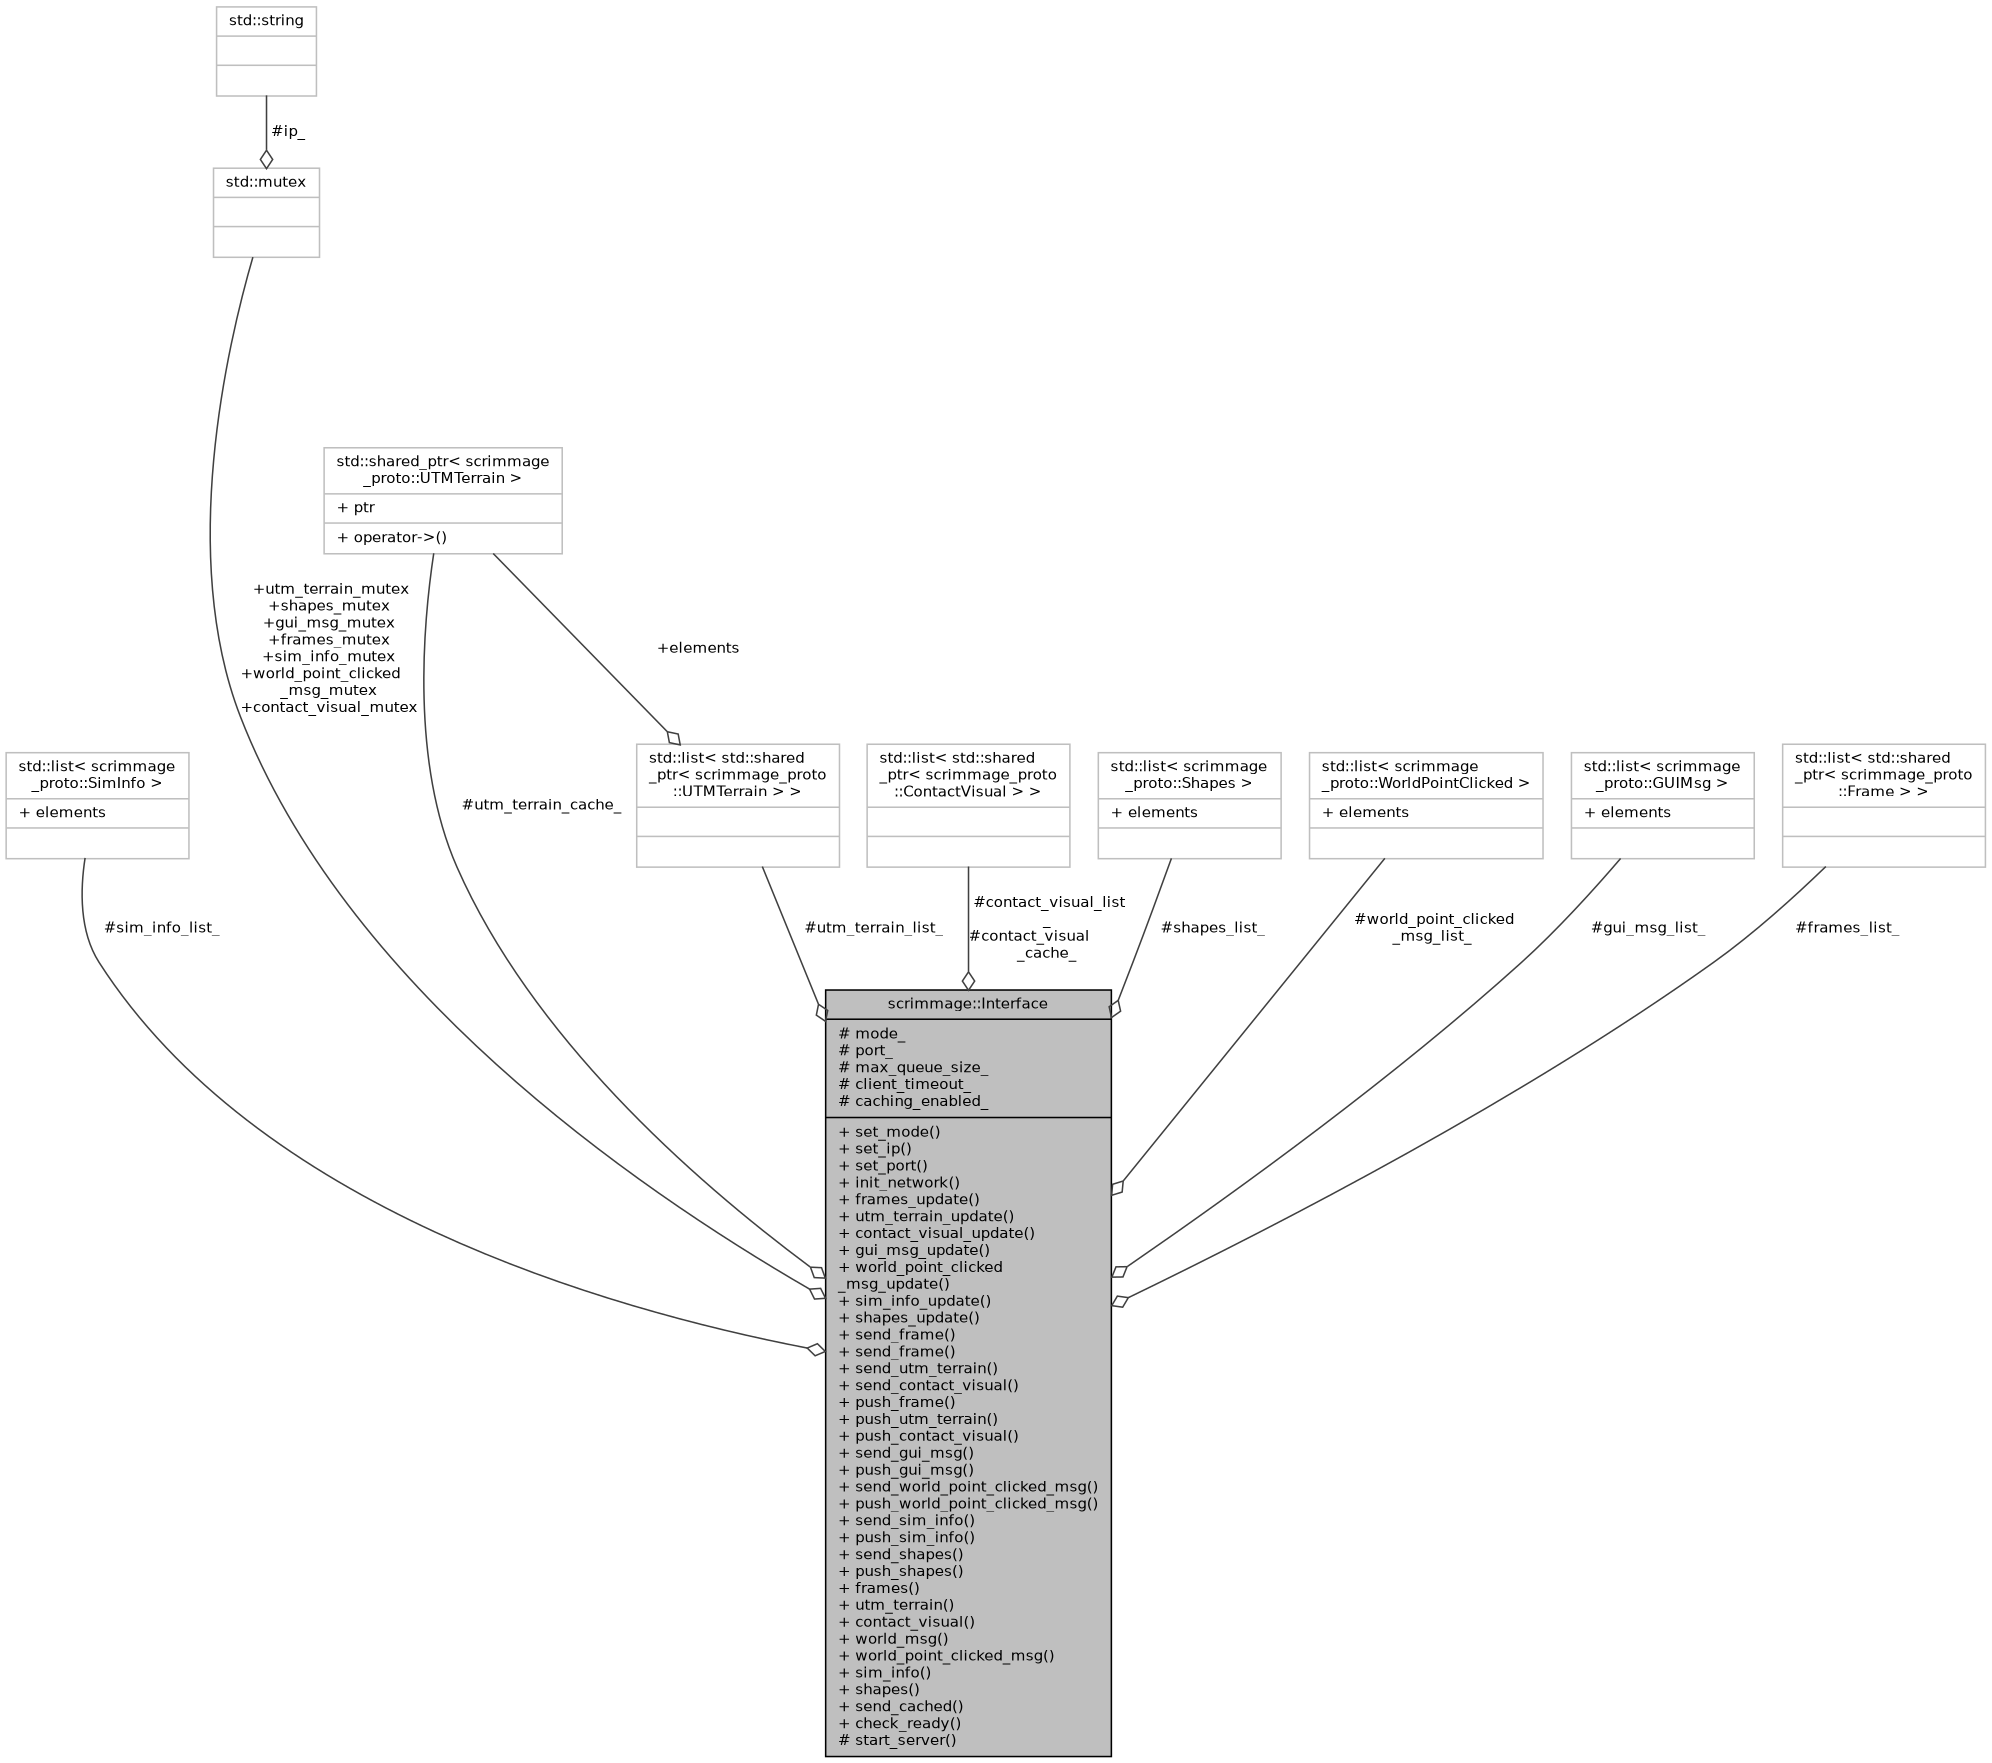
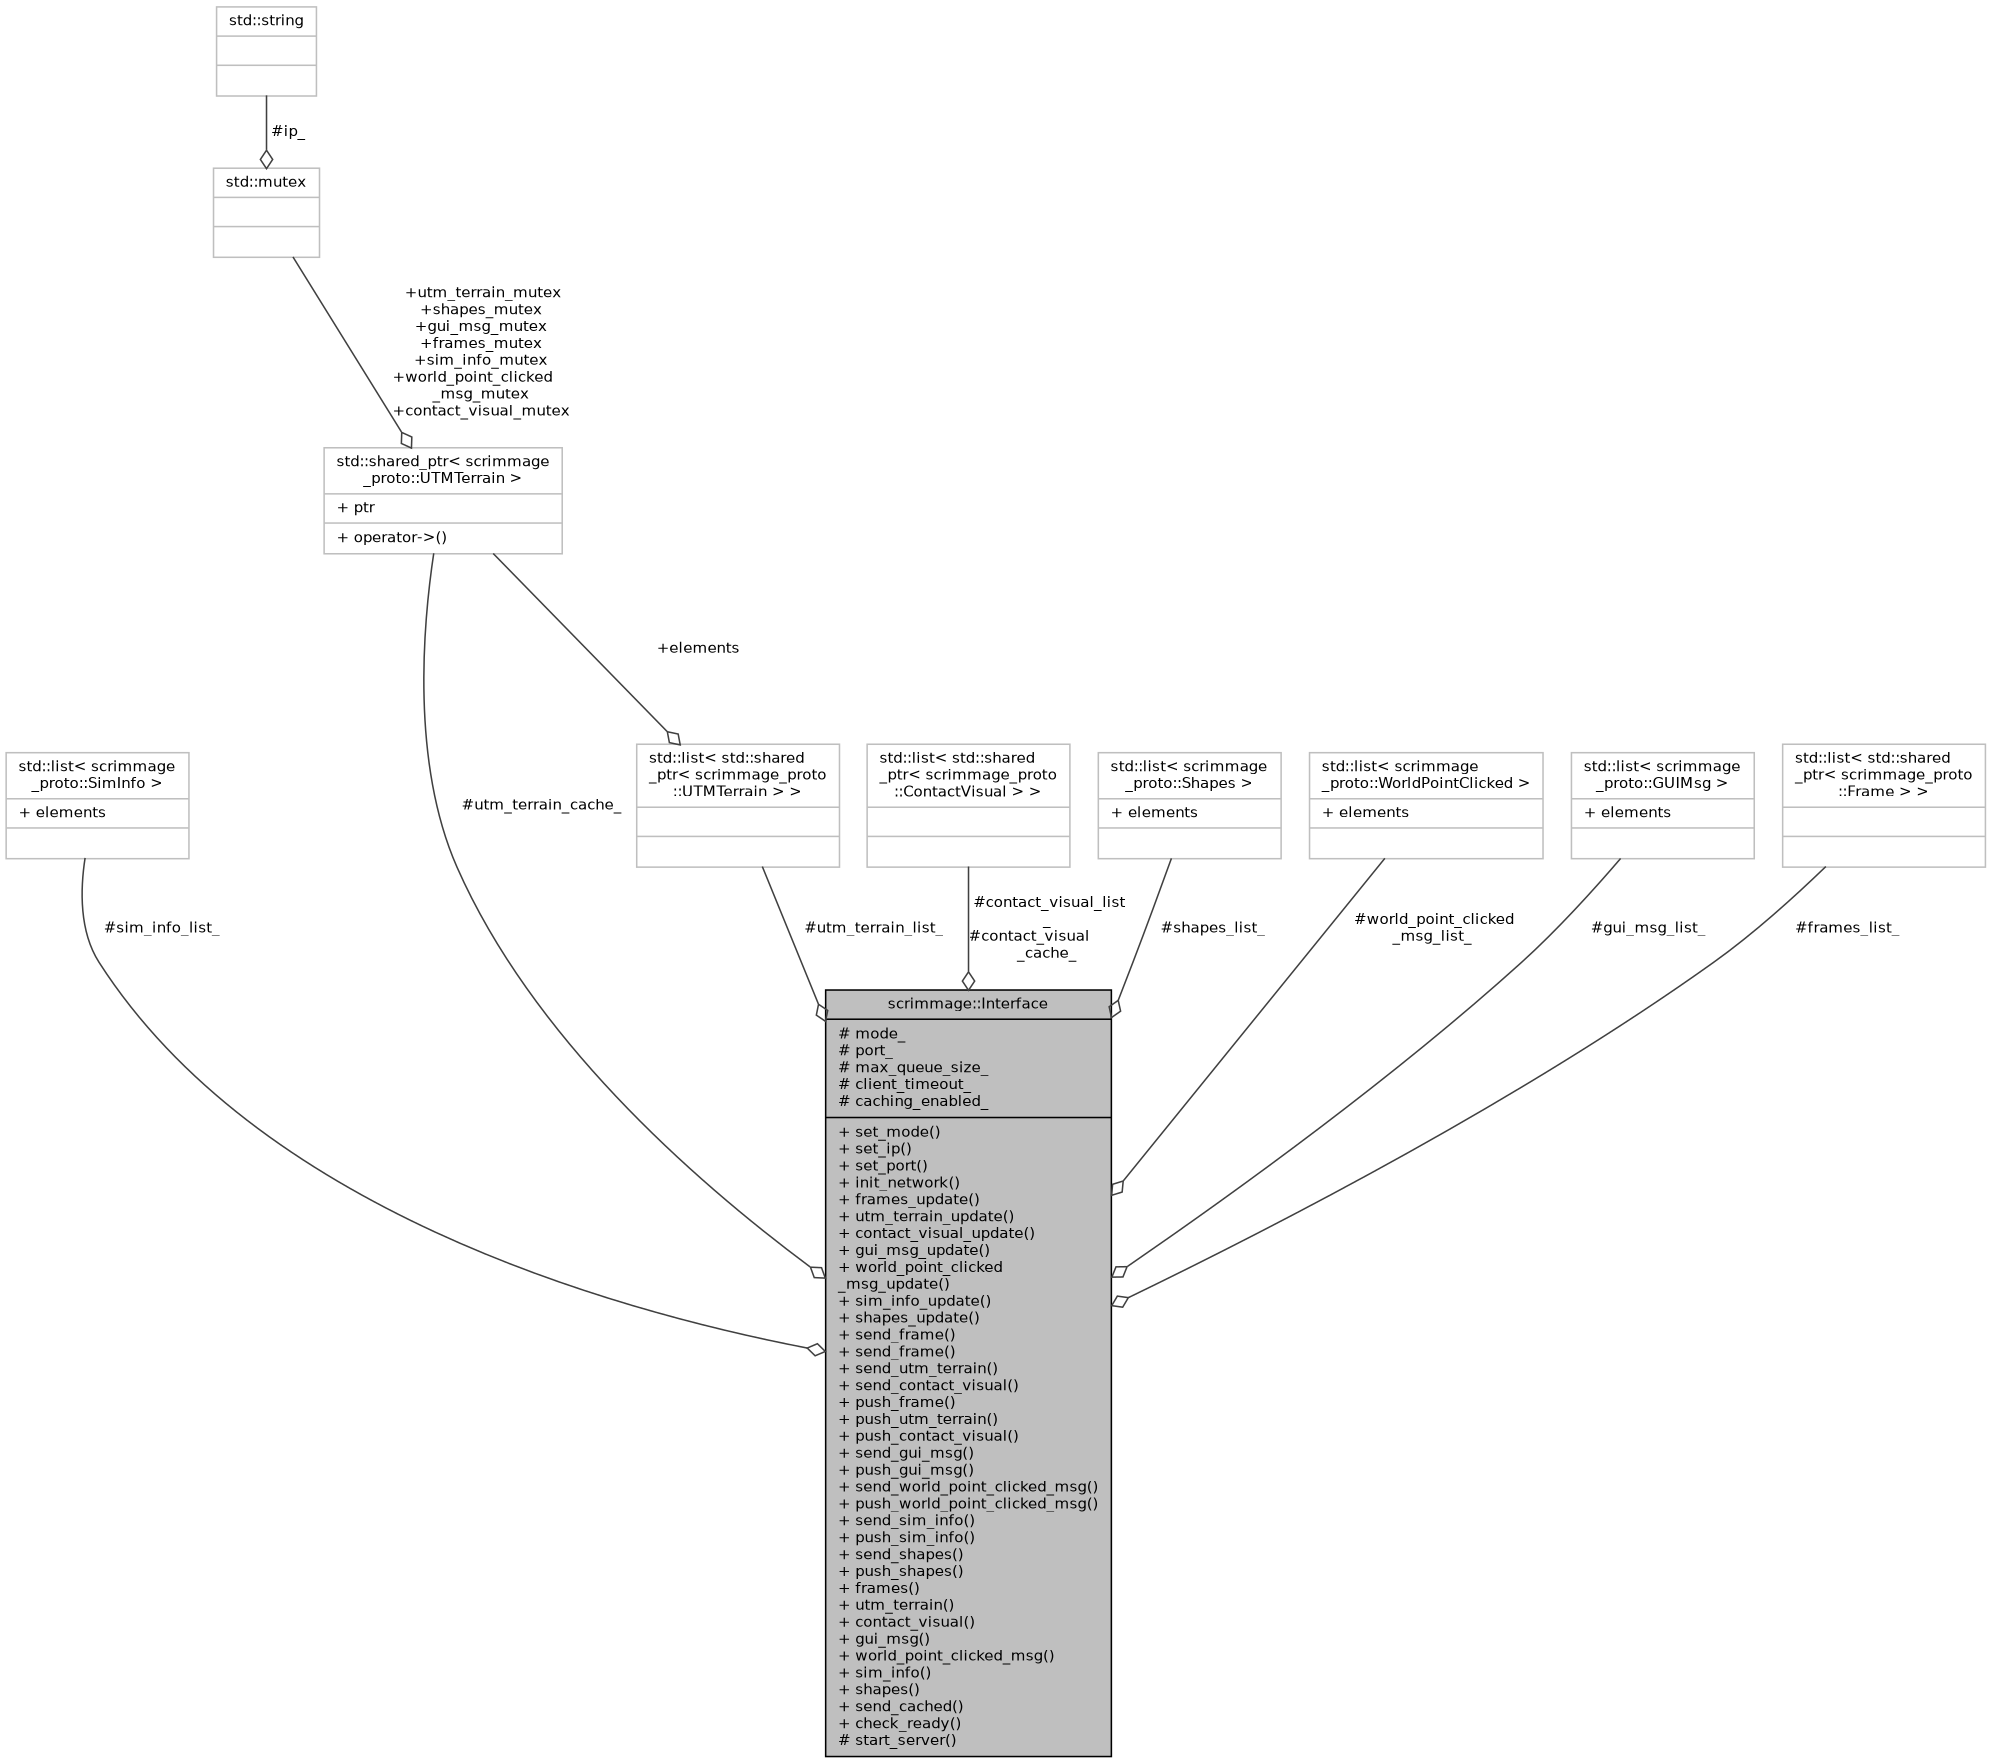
edge "std::mutex" -> "scrimmage::Interface": now "std::mutex" -> "std::shared_ptr< scrimmage"
node "scrimmage::Interface": text "+ world_msg()" -> "+ gui_msg()"
